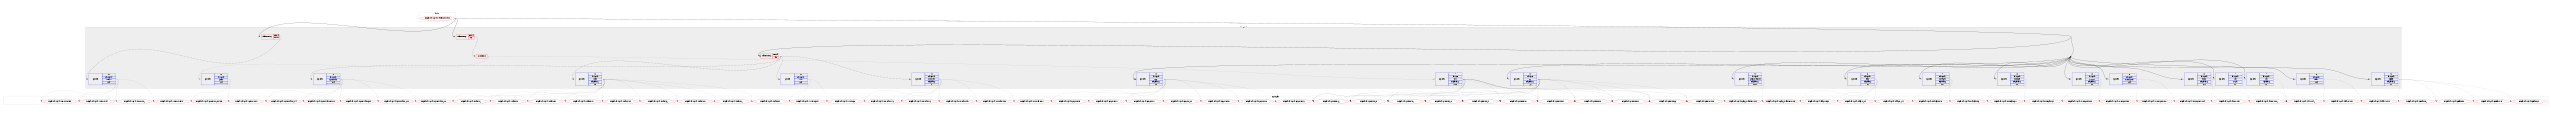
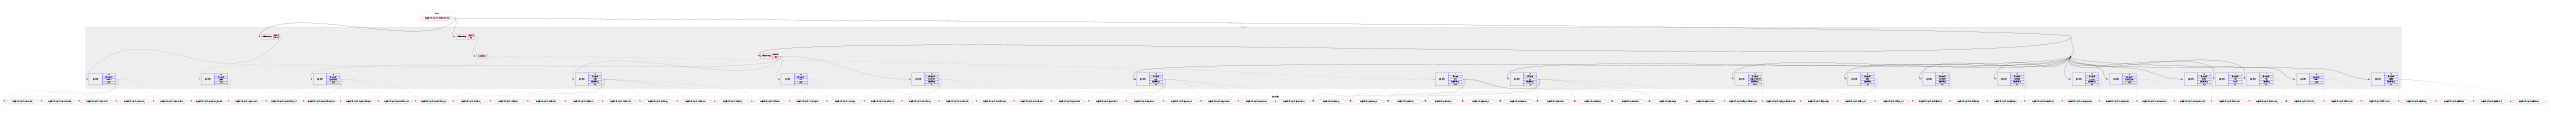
node "portage://dev-haskell/hscolour-1.22": added
